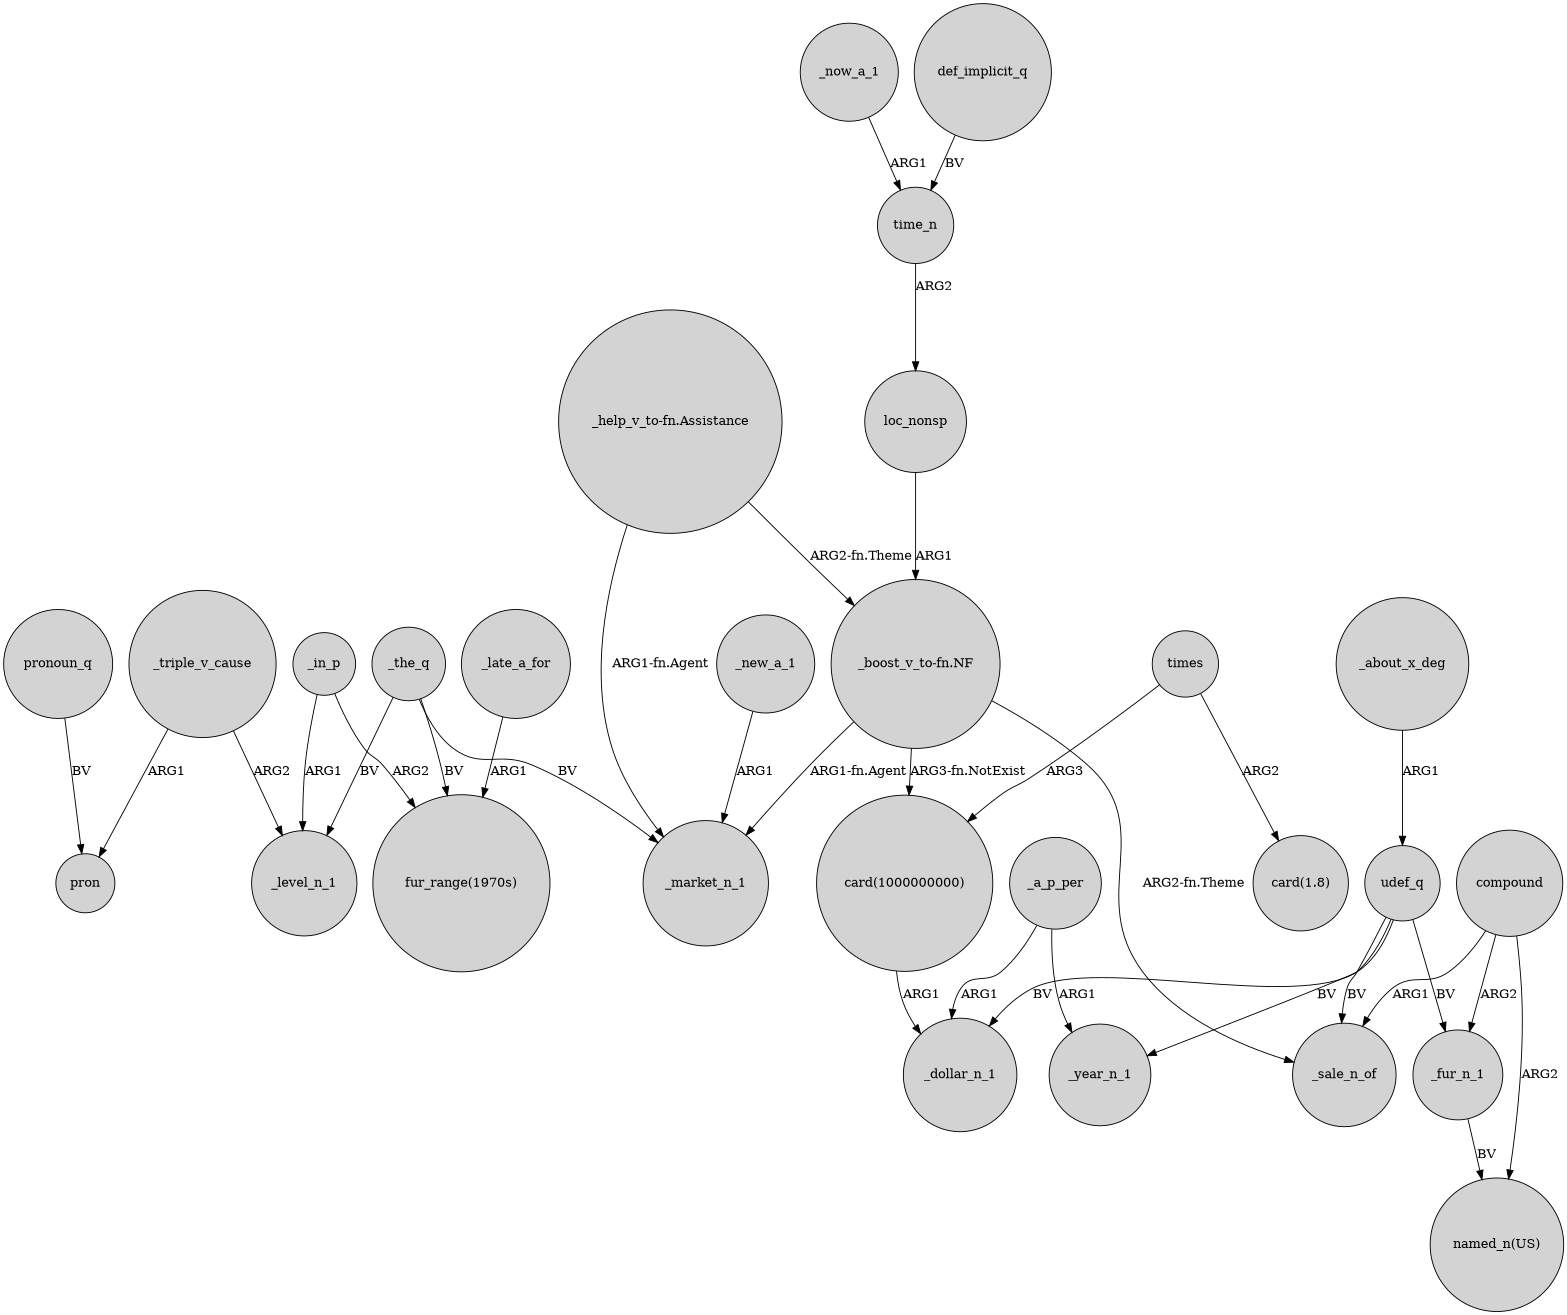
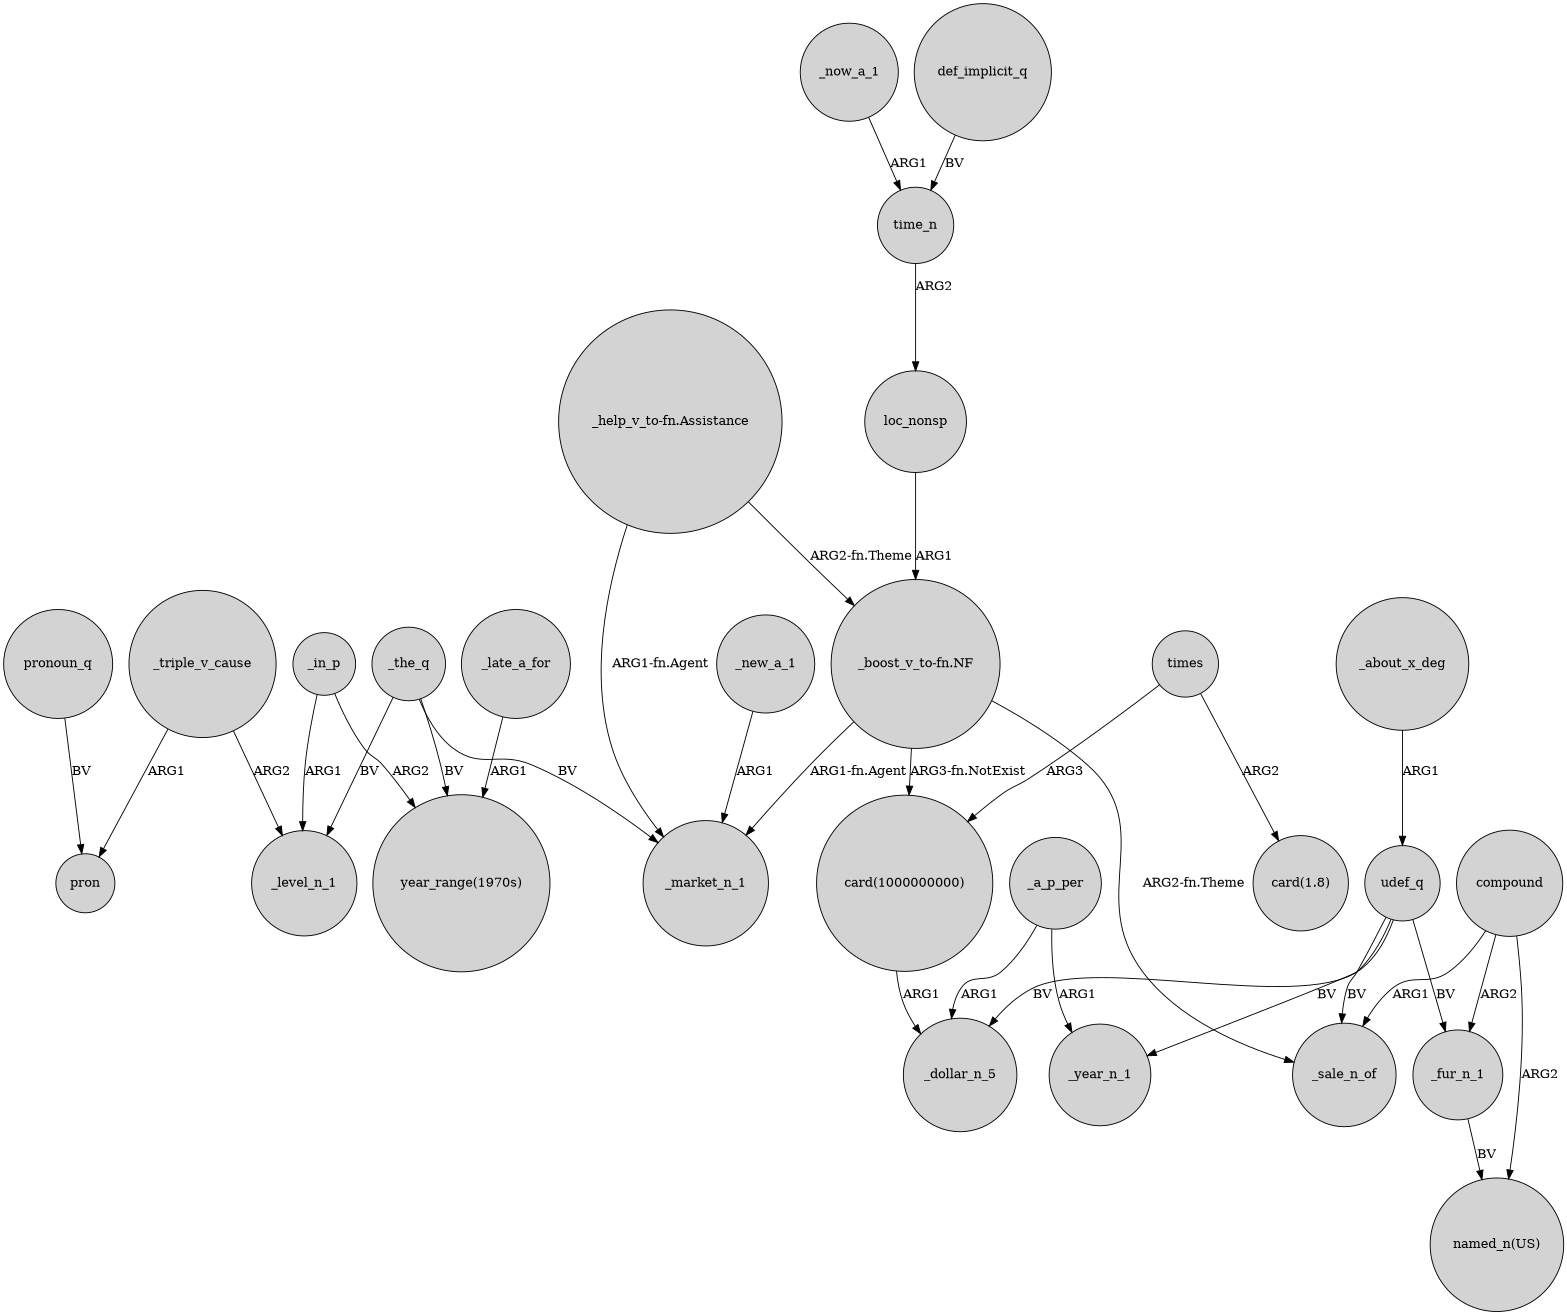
node "fur_range(1970s)": label "fur_range(1970s)" -> "year_range(1970s)"
node "_dollar_n_1": label "_dollar_n_1" -> "_dollar_n_5"
